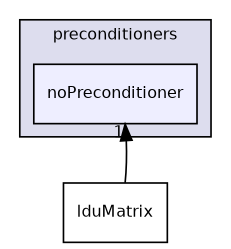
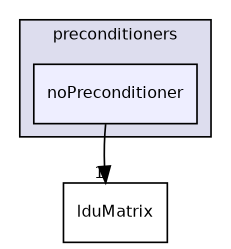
edge "lduMatrix" -> "noPreconditioner": reversed
